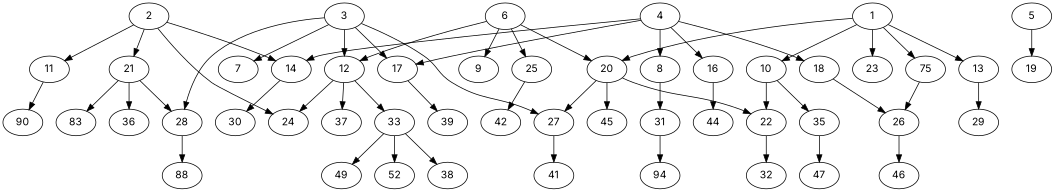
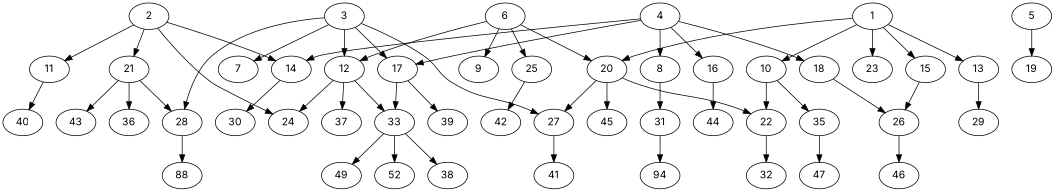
node "75": label "75" -> "15"
edge "17" -> "33": added
node "90": label "90" -> "40"
node "83": label "83" -> "43"
